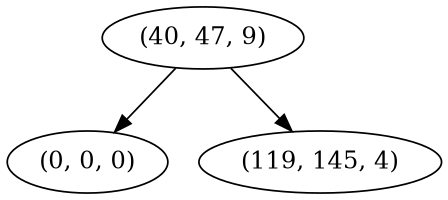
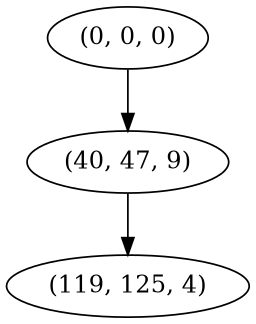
edge "(40, 47, 9)" -> "(0, 0, 0)": reversed
node "(119, 145, 4)": label "(119, 145, 4)" -> "(119, 125, 4)"
